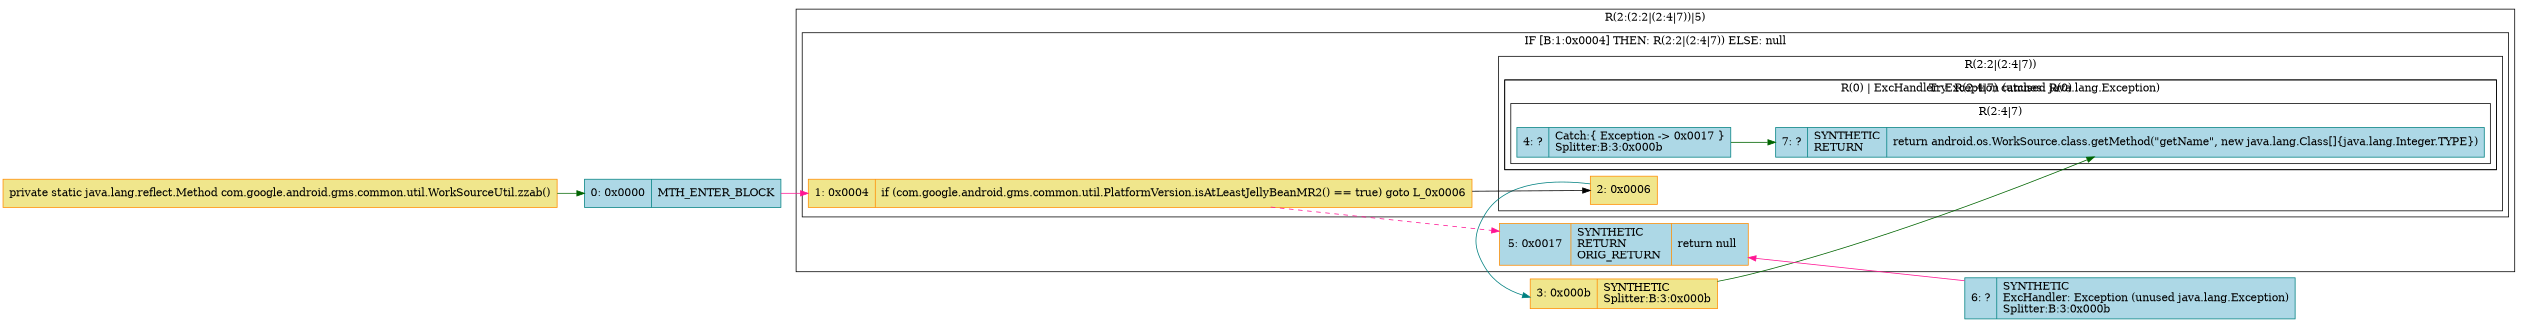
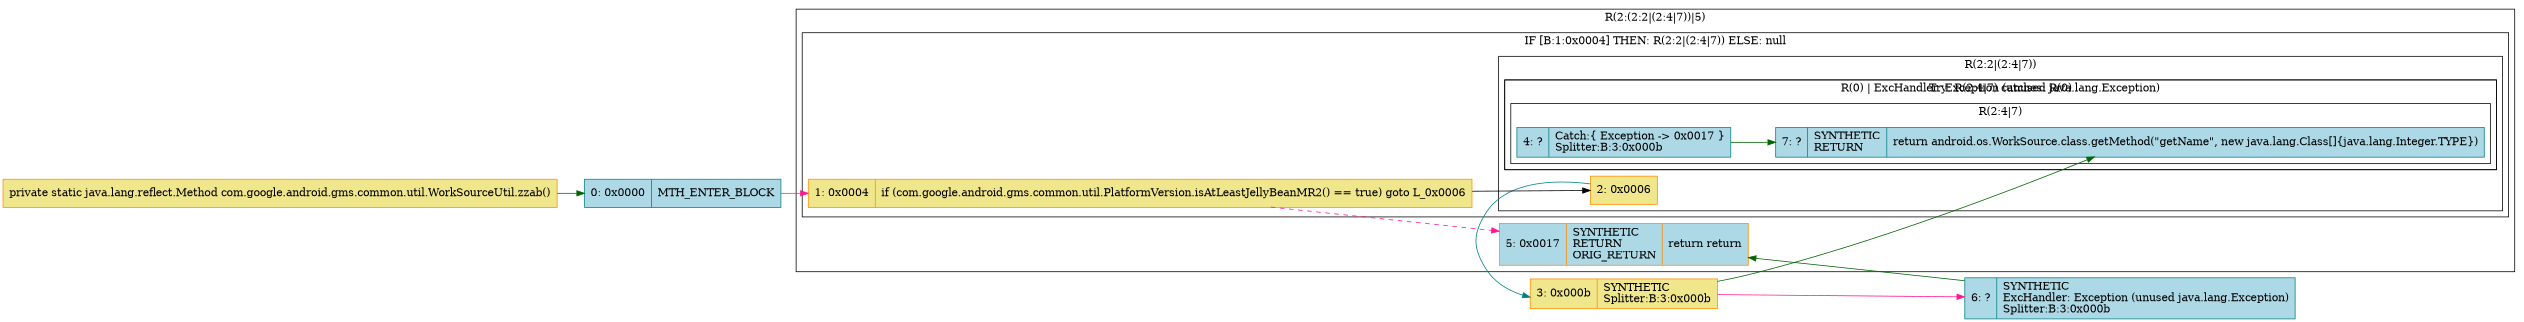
node "5: 0x0017": text "return null" -> "return return"
edge "6: ?" -> "5: 0x0017": color deeppink -> darkgreen
edge "3: 0x000b" -> "6: ?": added
